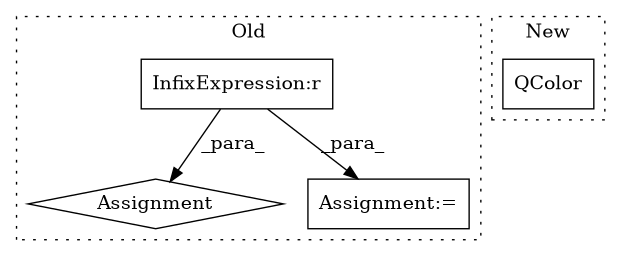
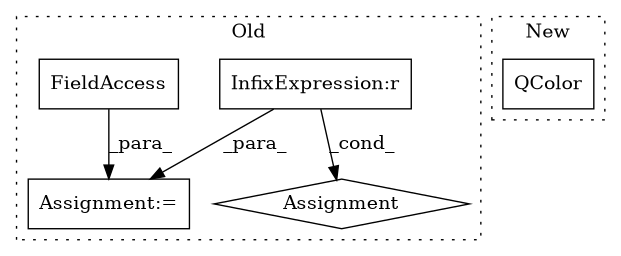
node "FieldAccess": added
edge "InfixExpression:r" -> "Assignment": label "_para_" -> "_cond_"
